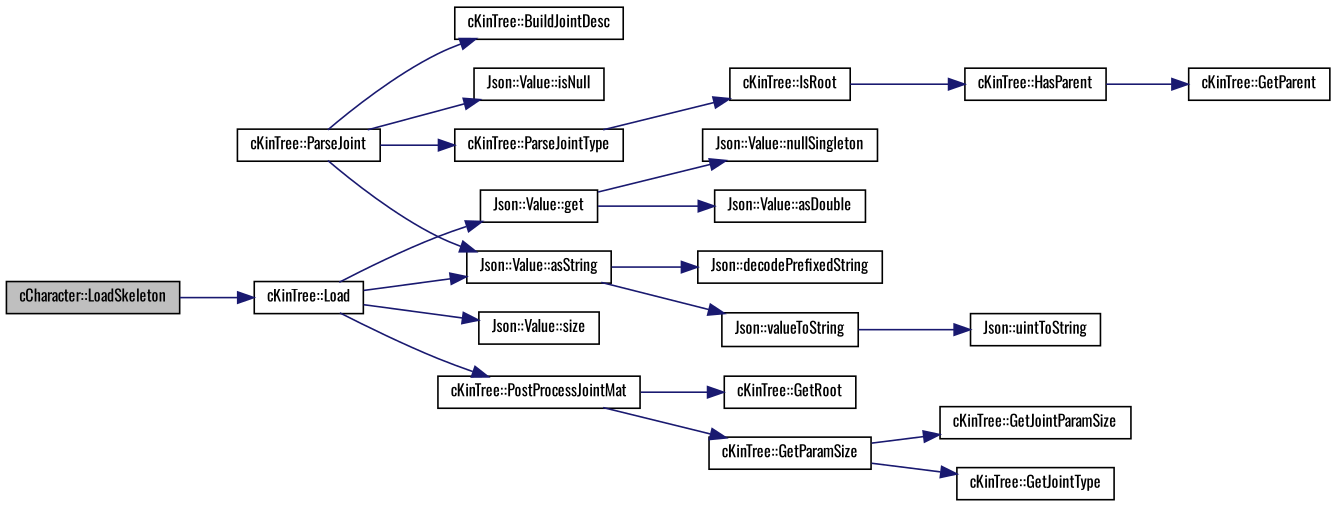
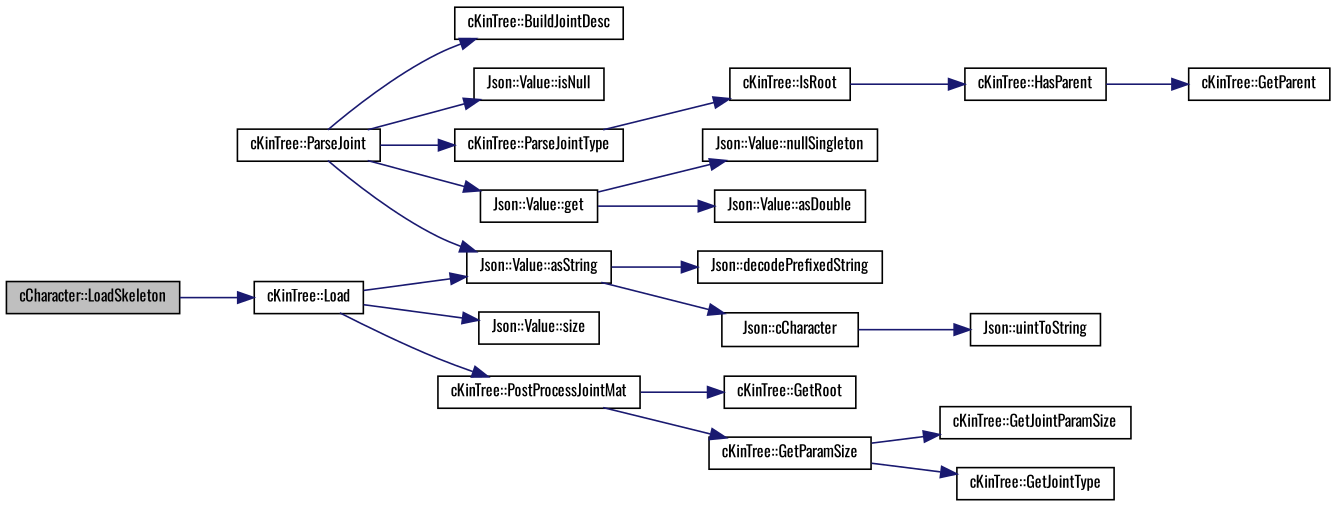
edge "cKinTree::Load" -> "Json::Value::get": now "cKinTree::ParseJoint" -> "Json::Value::get"
node "Json::valueToString": label "Json::valueToString" -> "Json::cCharacter"
